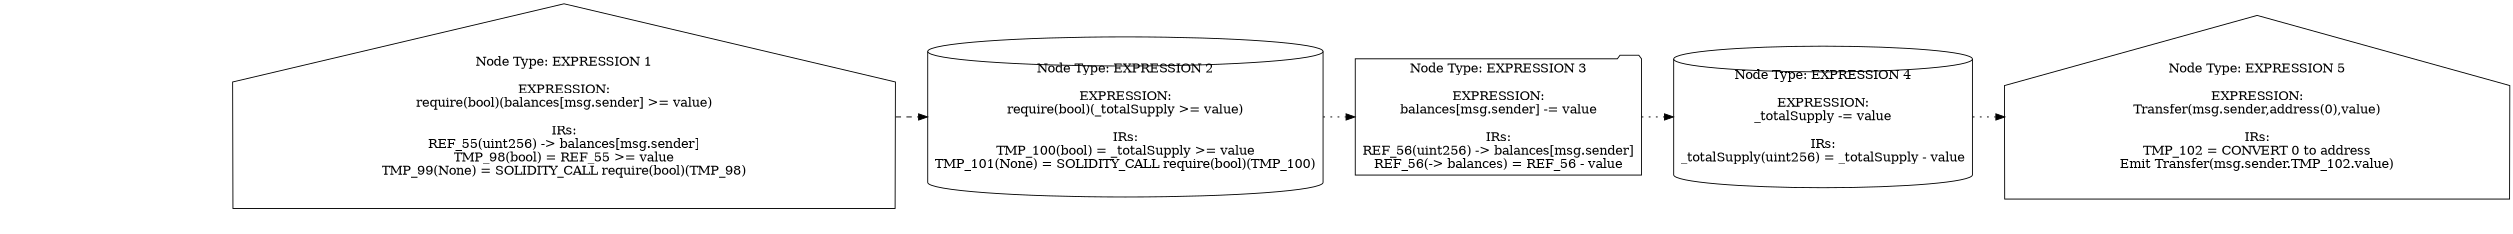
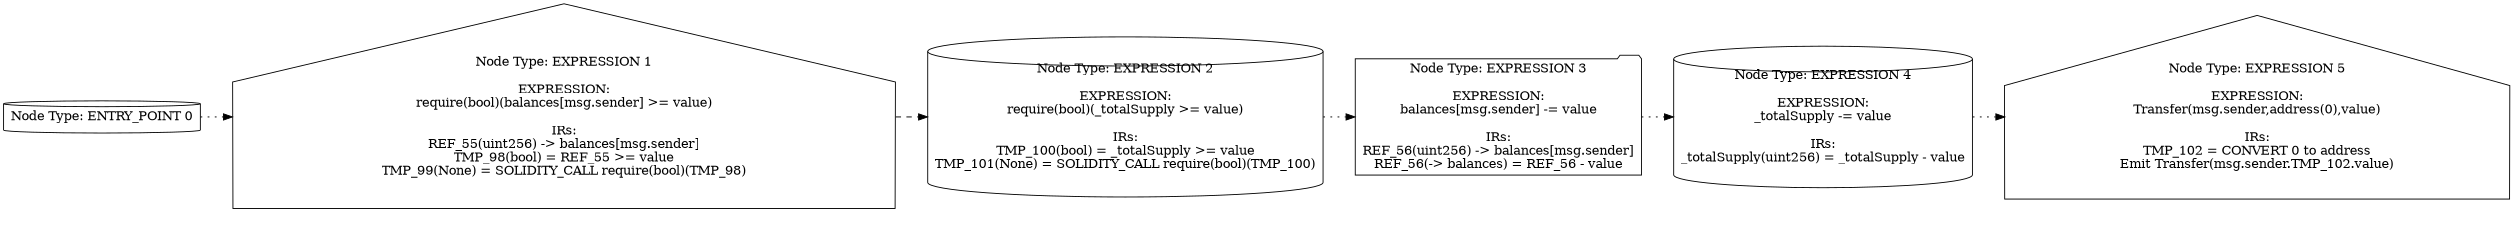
node "Node Type: ENTRY_POINT 0": added
